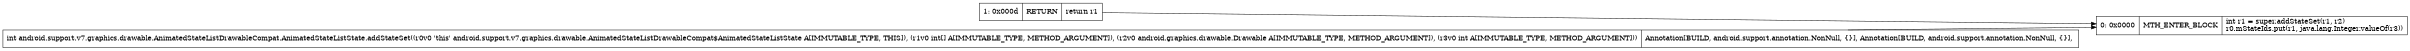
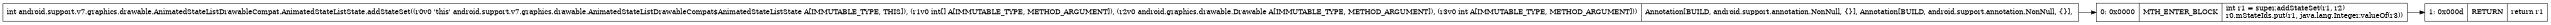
edge "1: 0x000d" -> "0: 0x0000": reversed
